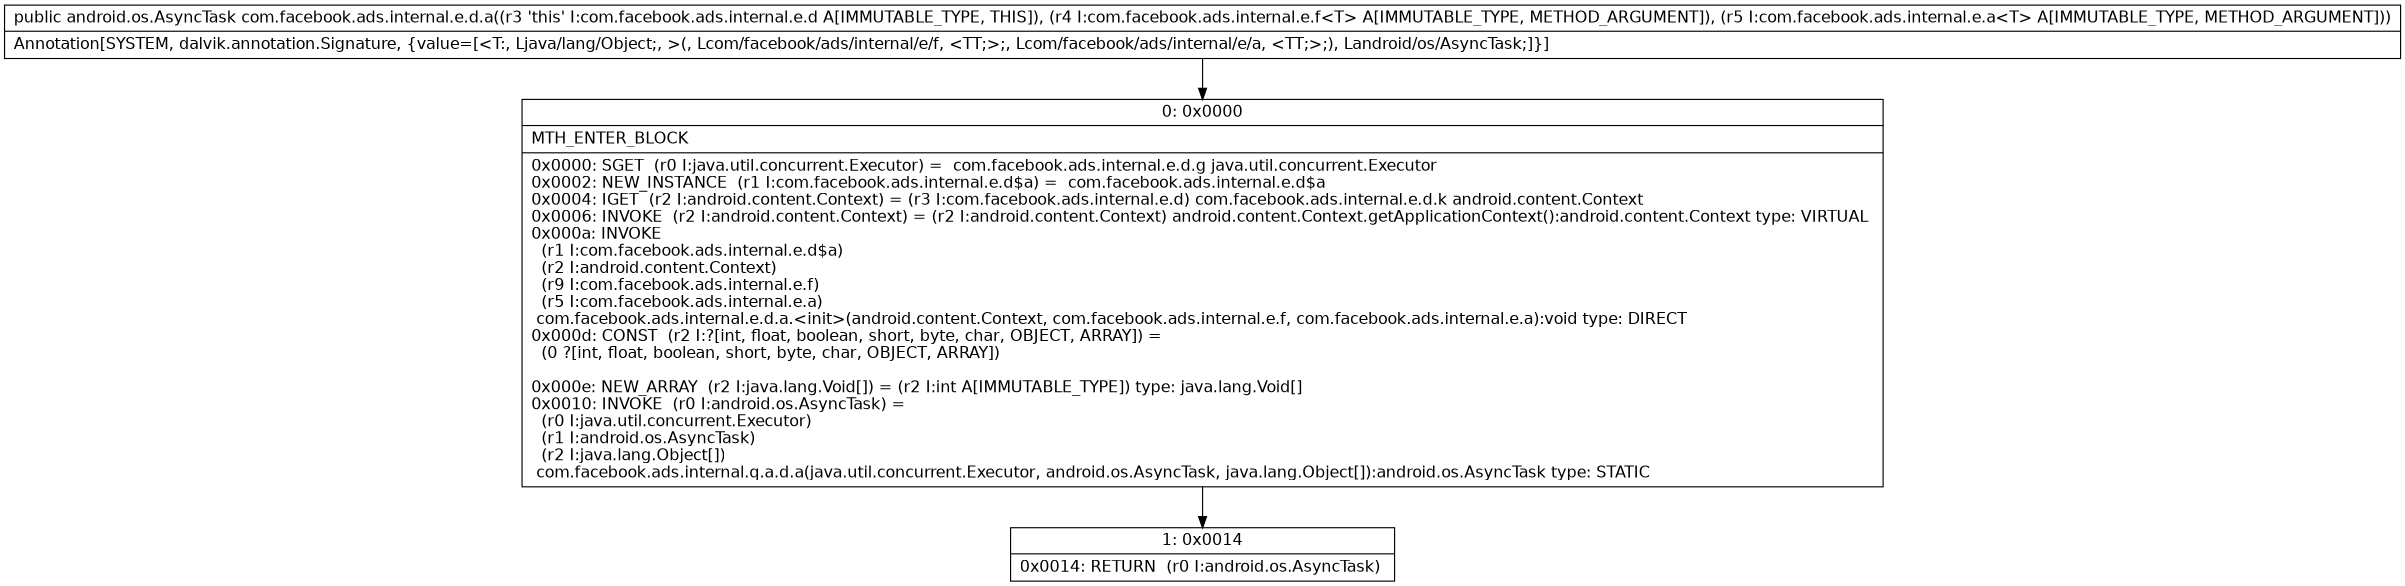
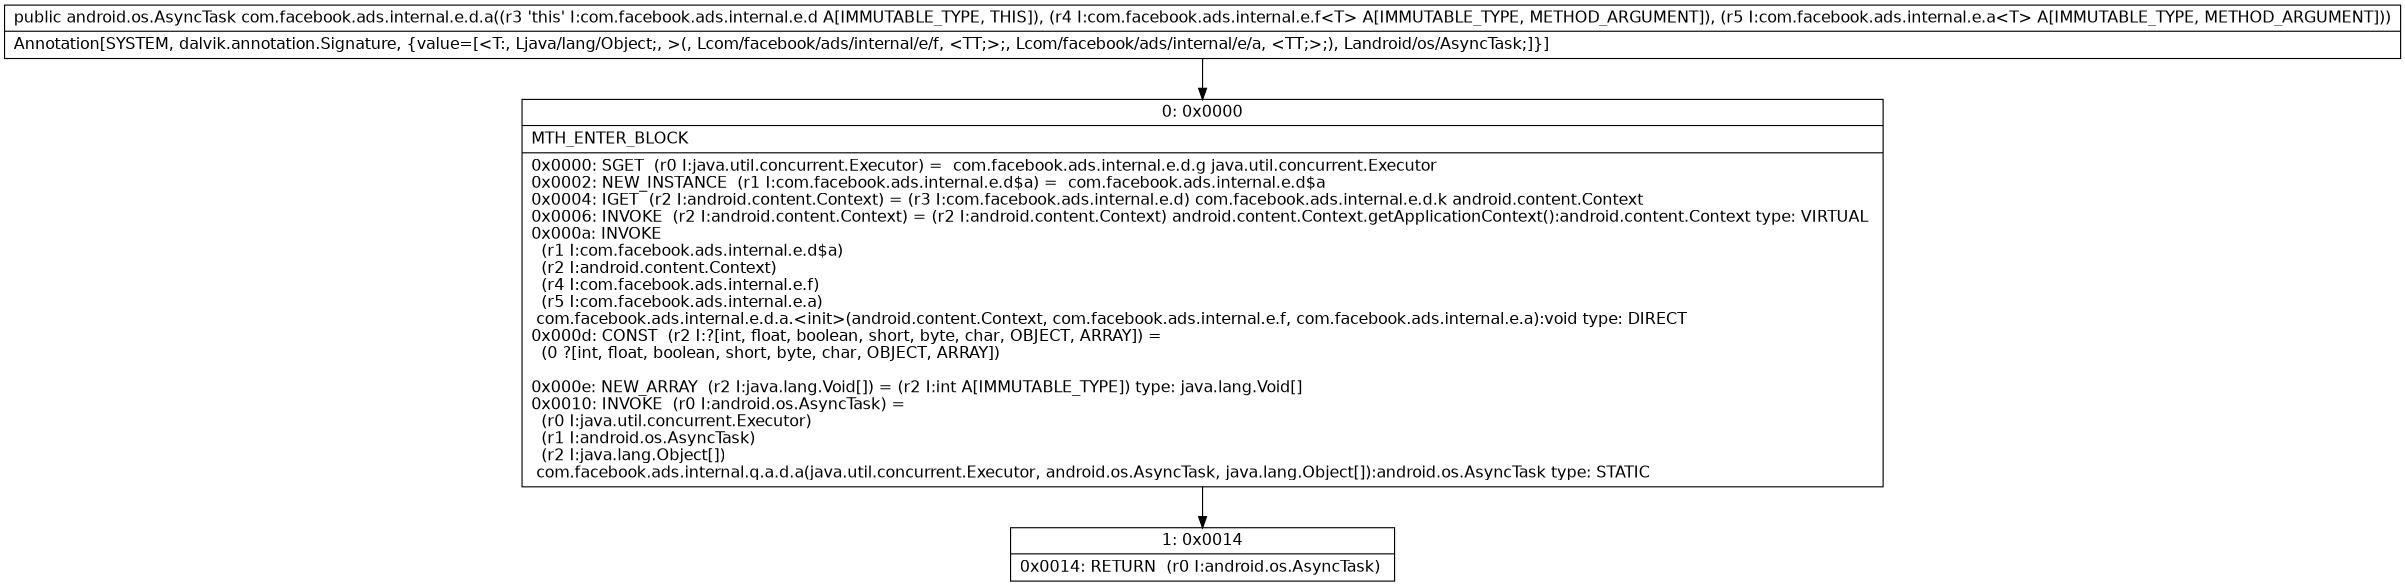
node "0: 0x0000": text "(r9 I:com.facebook.ads.internal.e.f)" -> "(r4 I:com.facebook.ads.internal.e.f)"
